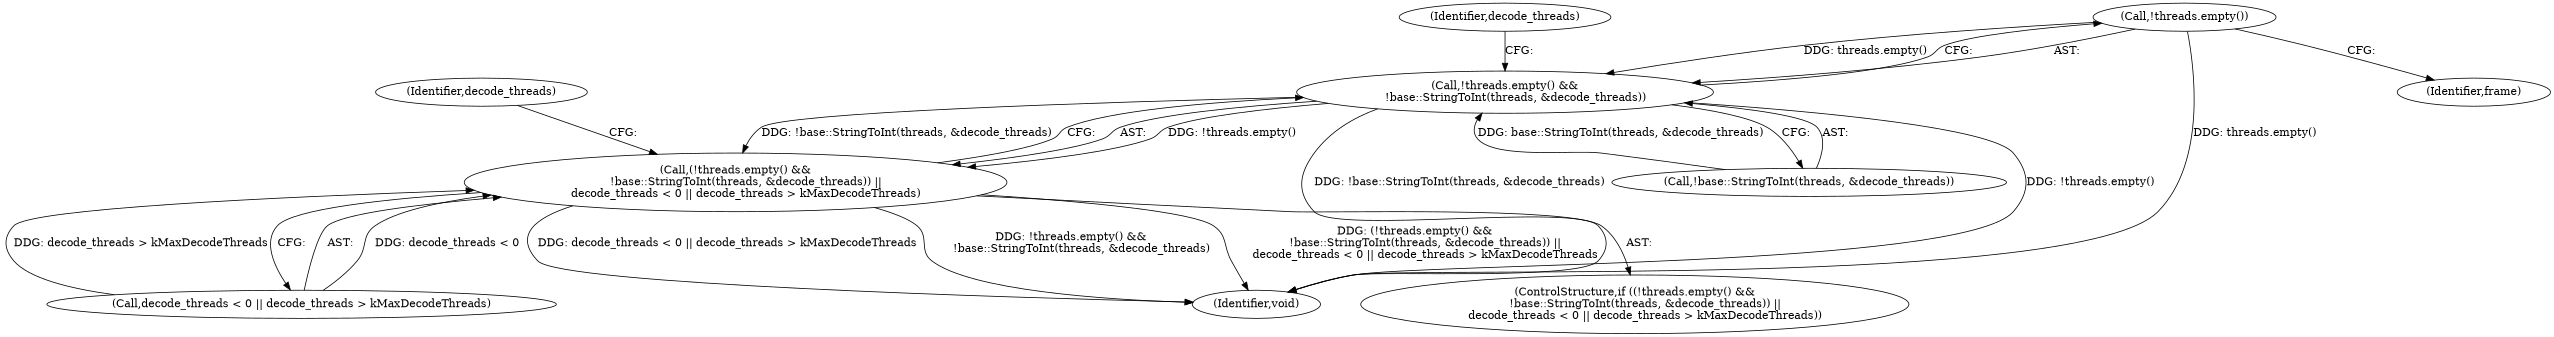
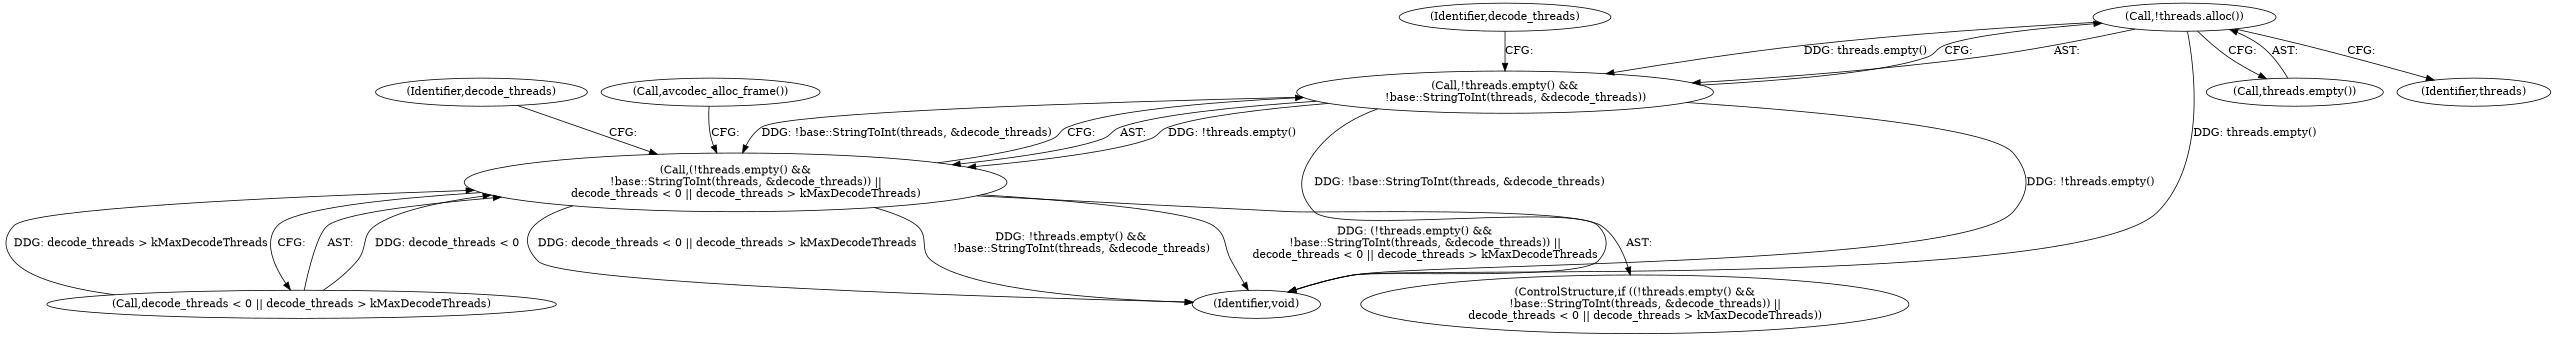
node "(Call,!threads.empty())": label "(Call,!threads.empty())" -> "(Call,!threads.alloc())"
node "(Call,avcodec_alloc_frame())": added
node "(Call,threads.empty())": added
node "(Identifier,frame)": label "(Identifier,frame)" -> "(Identifier,threads)"
node "(Call,!base::StringToInt(threads, &decode_threads))": removed
